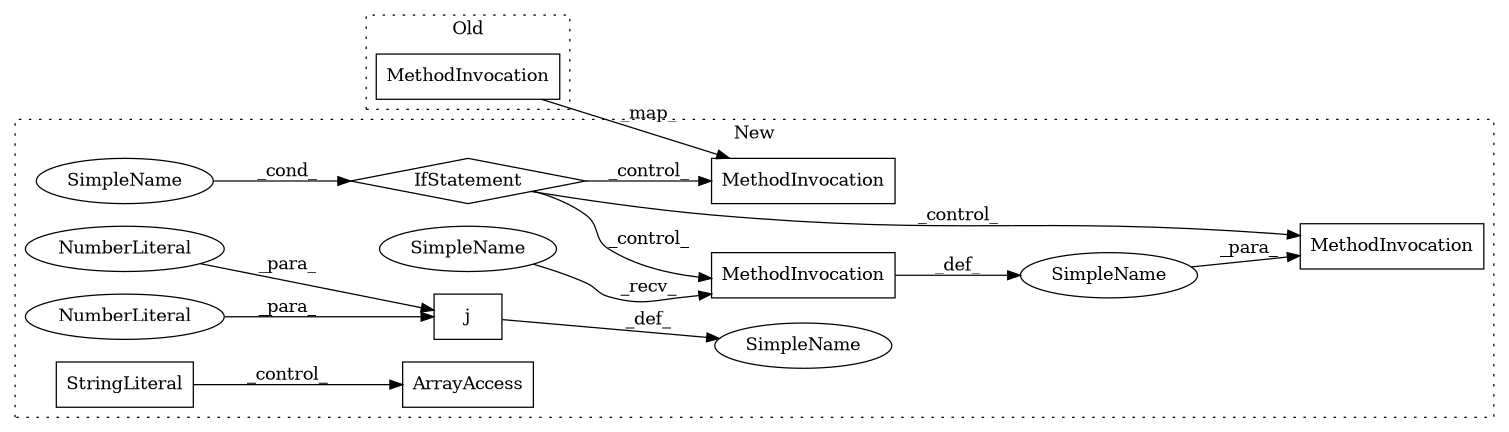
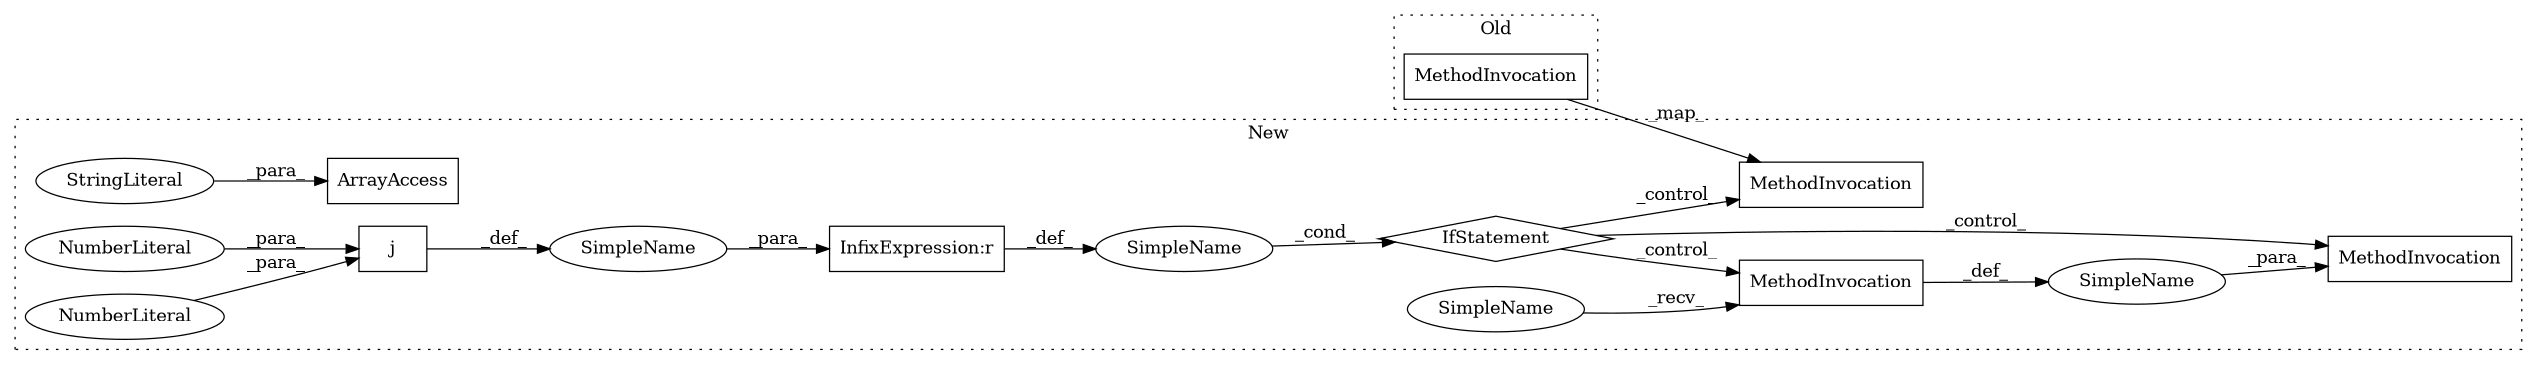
node "InfixExpression:r": added
edge "StringLiteral" -> "ArrayAccess": label "_control_" -> "_para_"
node "StringLiteral": shape box -> ellipse
